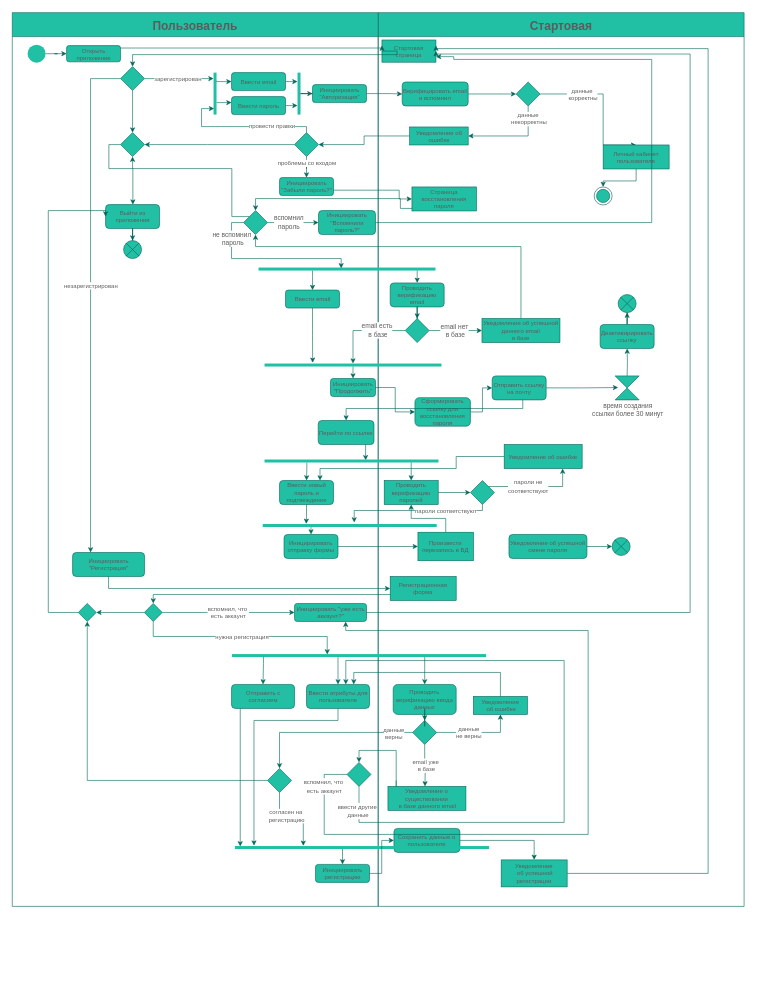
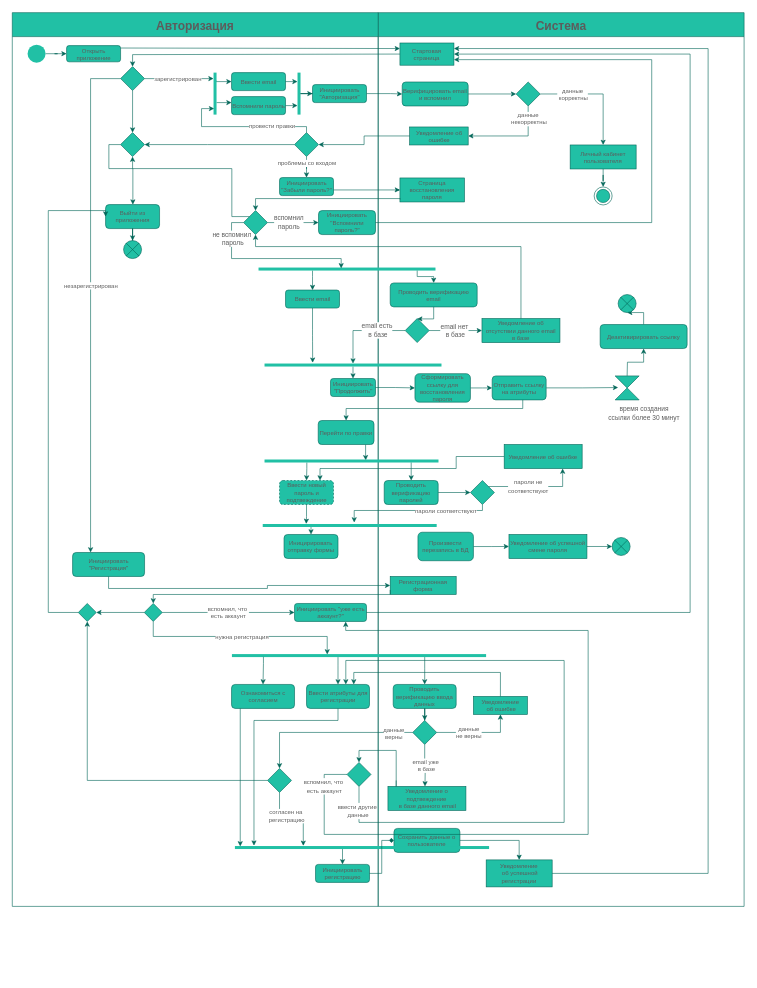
node "Пользователь": label "Пользователь" -> "Авторизация"
node "Стартовая": label "Стартовая" -> "Система"
node "Стартовая страница": moved (409, 51) -> (427, 54)
node "Ввести пароль": label "Ввести пароль" -> "Вспомнили пароль"
node "Личный кабинет пользователя": moved (636, 157) -> (603, 157)
node "Страница восстановления пароля": moved (444, 199) -> (432, 190)
node "Проводить верификацию email": size 54x24 -> 87x24
node "Уведомление об успешной данного email в базе": label "Уведомление об успешной данного email в базе" -> "Уведомление об отсутствии данного email в базе"
node "Деактивирировать ссылку": size 54x24 -> 87x24
node "Отправить ссылку на почту": label "Отправить ссылку на почту" -> "Отправить ссылку на атрибуты"
node "Сформировать ссылку для восстановления пароля": moved (443, 412) -> (443, 388)
node "Перейти по ссылке": label "Перейти по ссылке" -> "Перейти по правки"
node "Ввести новый пароль и подтвеждение": style solid -> dashed
node "Проводить верификацию паролей": shape rectangle -> rounded rectangle
edge "Произвести перезапись в БД" -> "Проводить верификацию паролей": now "Произвести перезапись в БД" -> "Уведомление об успешной смене пароля"
edge "Иницирировать отправку формы" -> "Произвести перезапись в БД": removed
node "Произвести перезапись в БД": shape rectangle -> rounded rectangle
node "Уведомление об успешной смене пароля": shape rounded rectangle -> rectangle
node "Регистрационная форма": size 66x24 -> 66x18
node "Отправить с согласием": label "Отправить с согласием" -> "Ознакомиться с согласием"
node "Ввести атрибуты для пользователе": label "Ввести атрибуты для пользователе" -> "Ввести атрибуты для регистрации"
node "Проводить верификацию ввода данных": size 63x30 -> 63x24
node "Уведомление о существовании в базе данного email": label "Уведомление о существовании в базе данного email" -> "Уведомление о подтвеждение в базе данного email"
edge "Инициировать регистрацию" -> "Сохранить данные о пользователе": arrowhead classic -> diamond
node "Уведомление об успешной регистрации": moved (534, 873) -> (519, 873)
